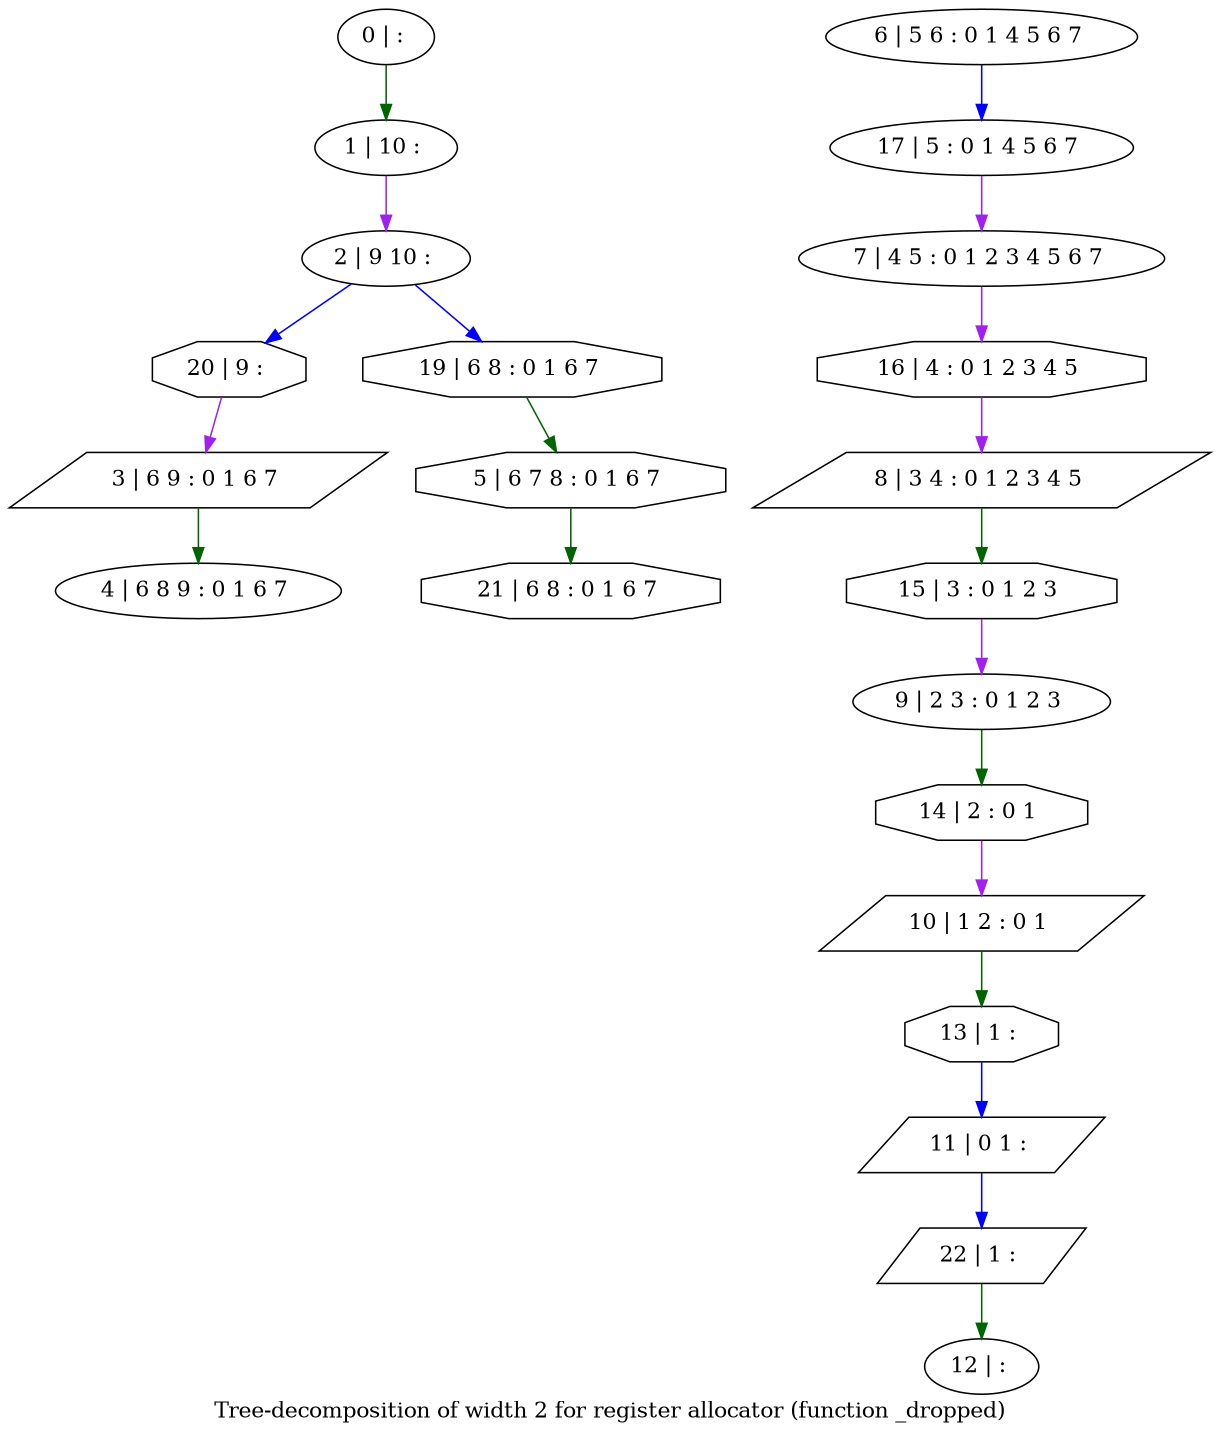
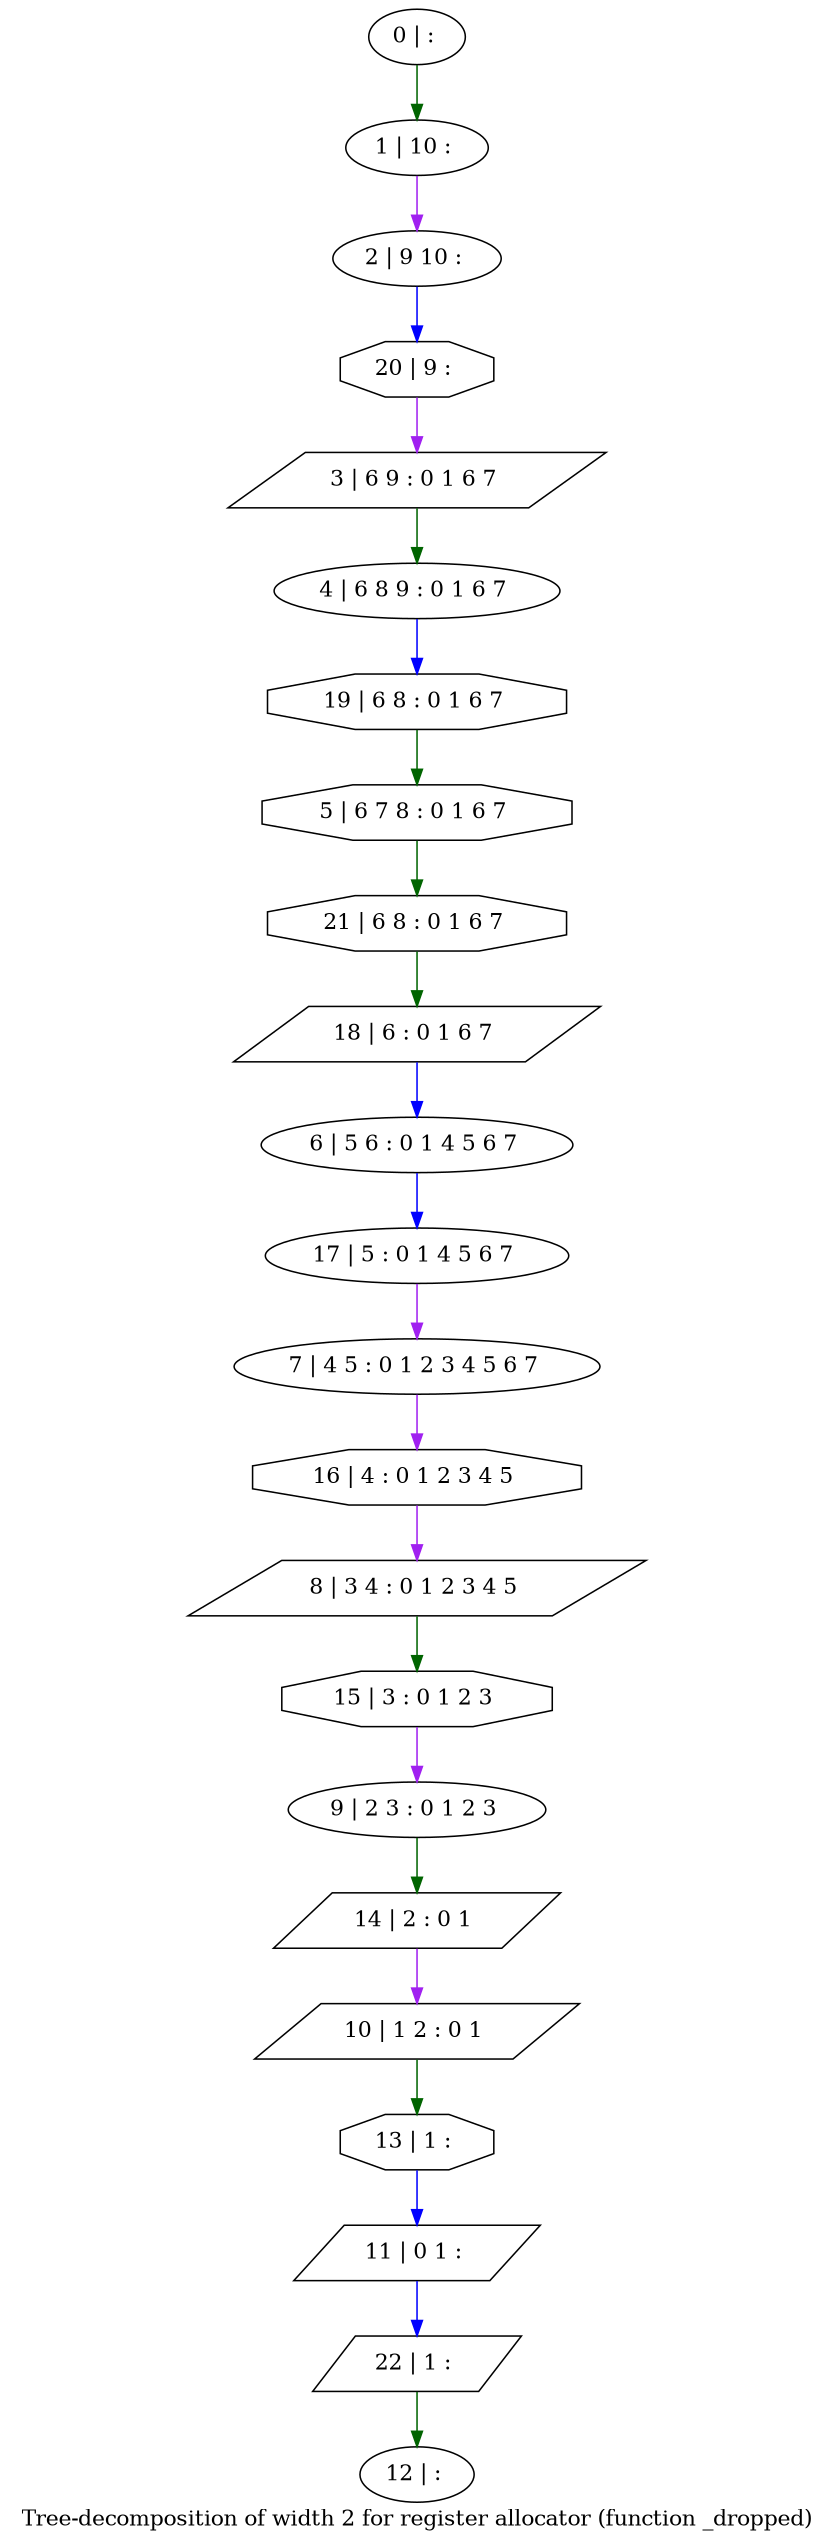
edge "2 | 9 10 :" -> "19 | 6 8 : 0 1 6 7": now "4 | 6 8 9 : 0 1 6 7" -> "19 | 6 8 : 0 1 6 7"
node "14 | 2 : 0 1": shape octagon -> parallelogram
node "18 | 6 : 0 1 6 7": added
